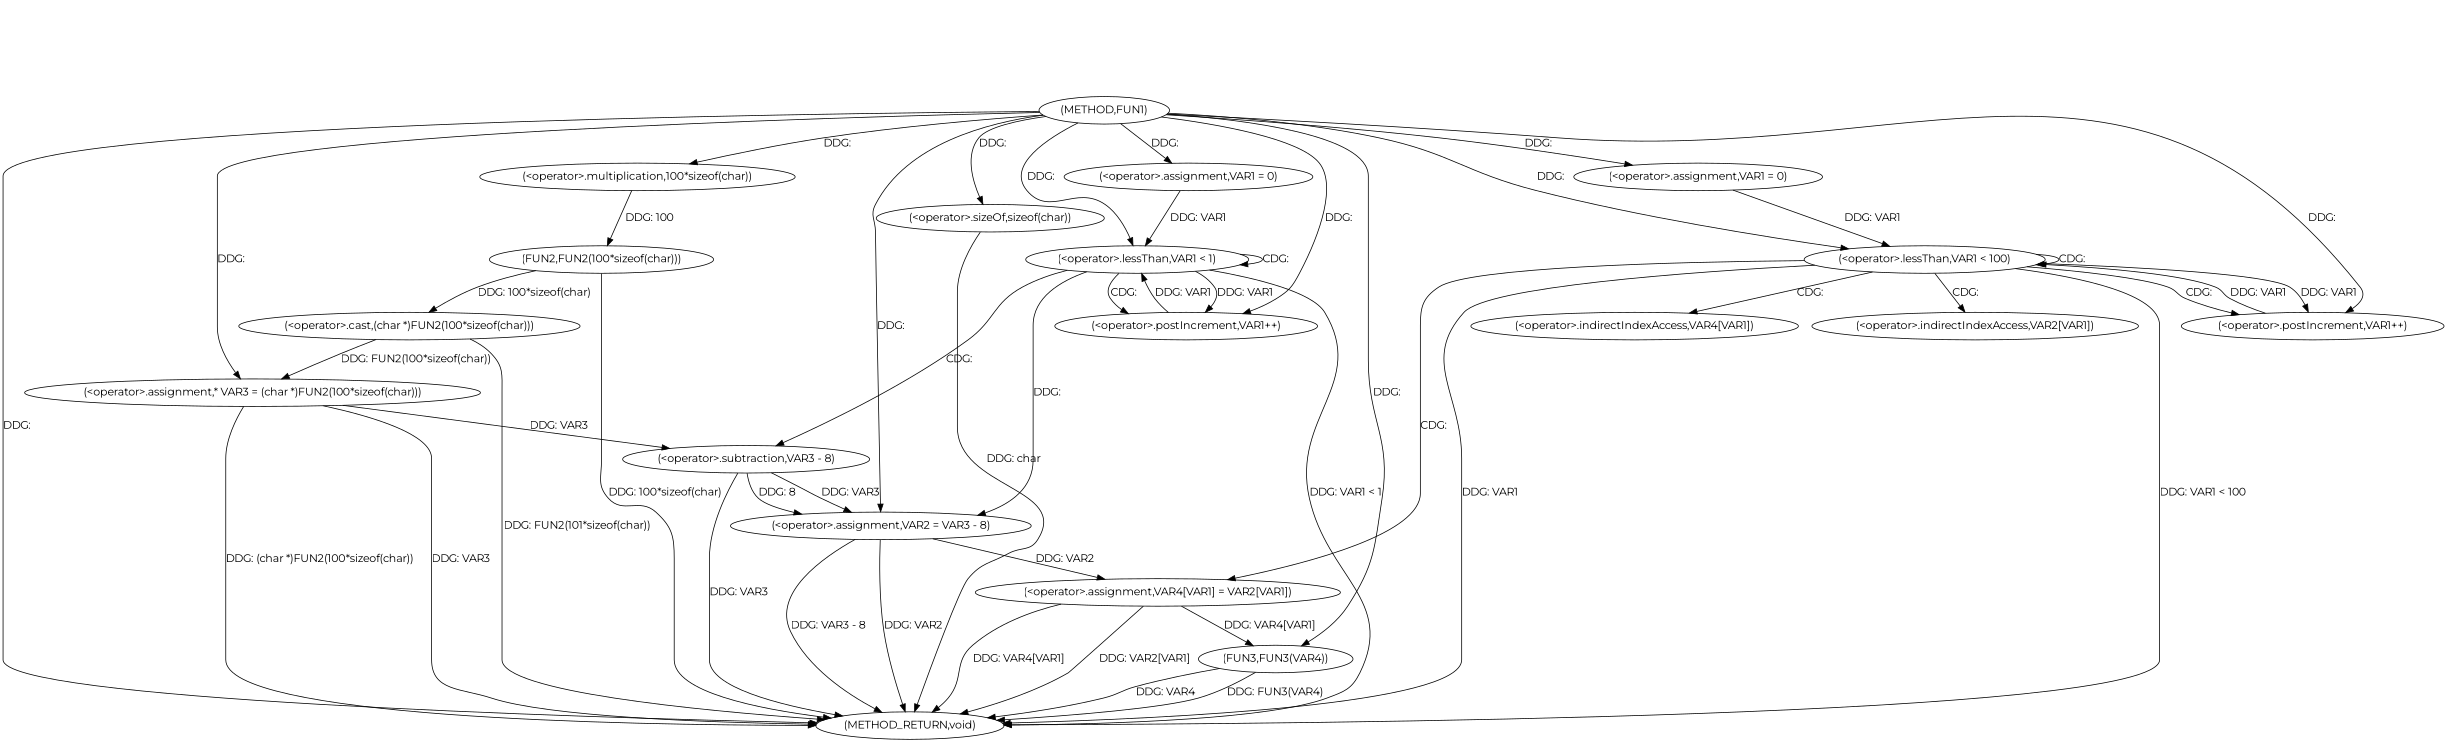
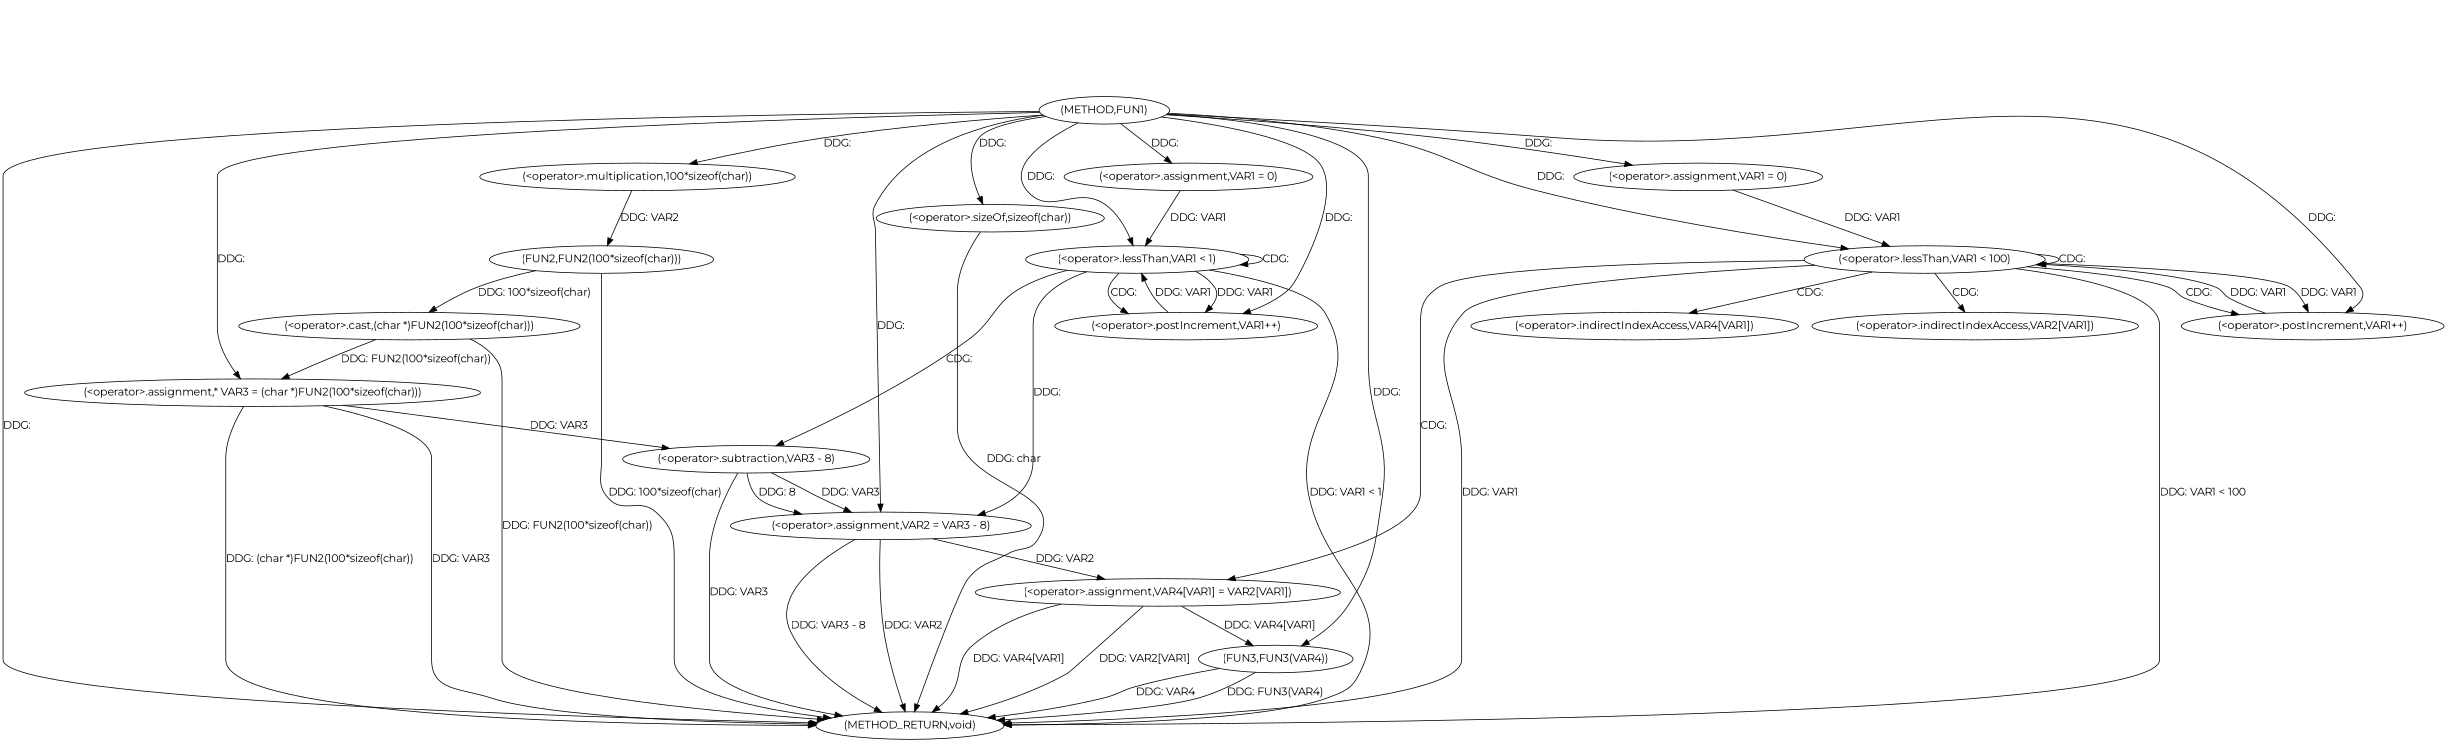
edge "(<operator>.multiplication,100*sizeof(char))" -> "(FUN2,FUN2(100*sizeof(char)))": label "DDG: 100" -> "DDG: VAR2"
edge "(<operator>.cast,(char *)FUN2(100*sizeof(char)))" -> "(METHOD_RETURN,void)": label "DDG: FUN2(101*sizeof(char))" -> "DDG: FUN2(100*sizeof(char))"
